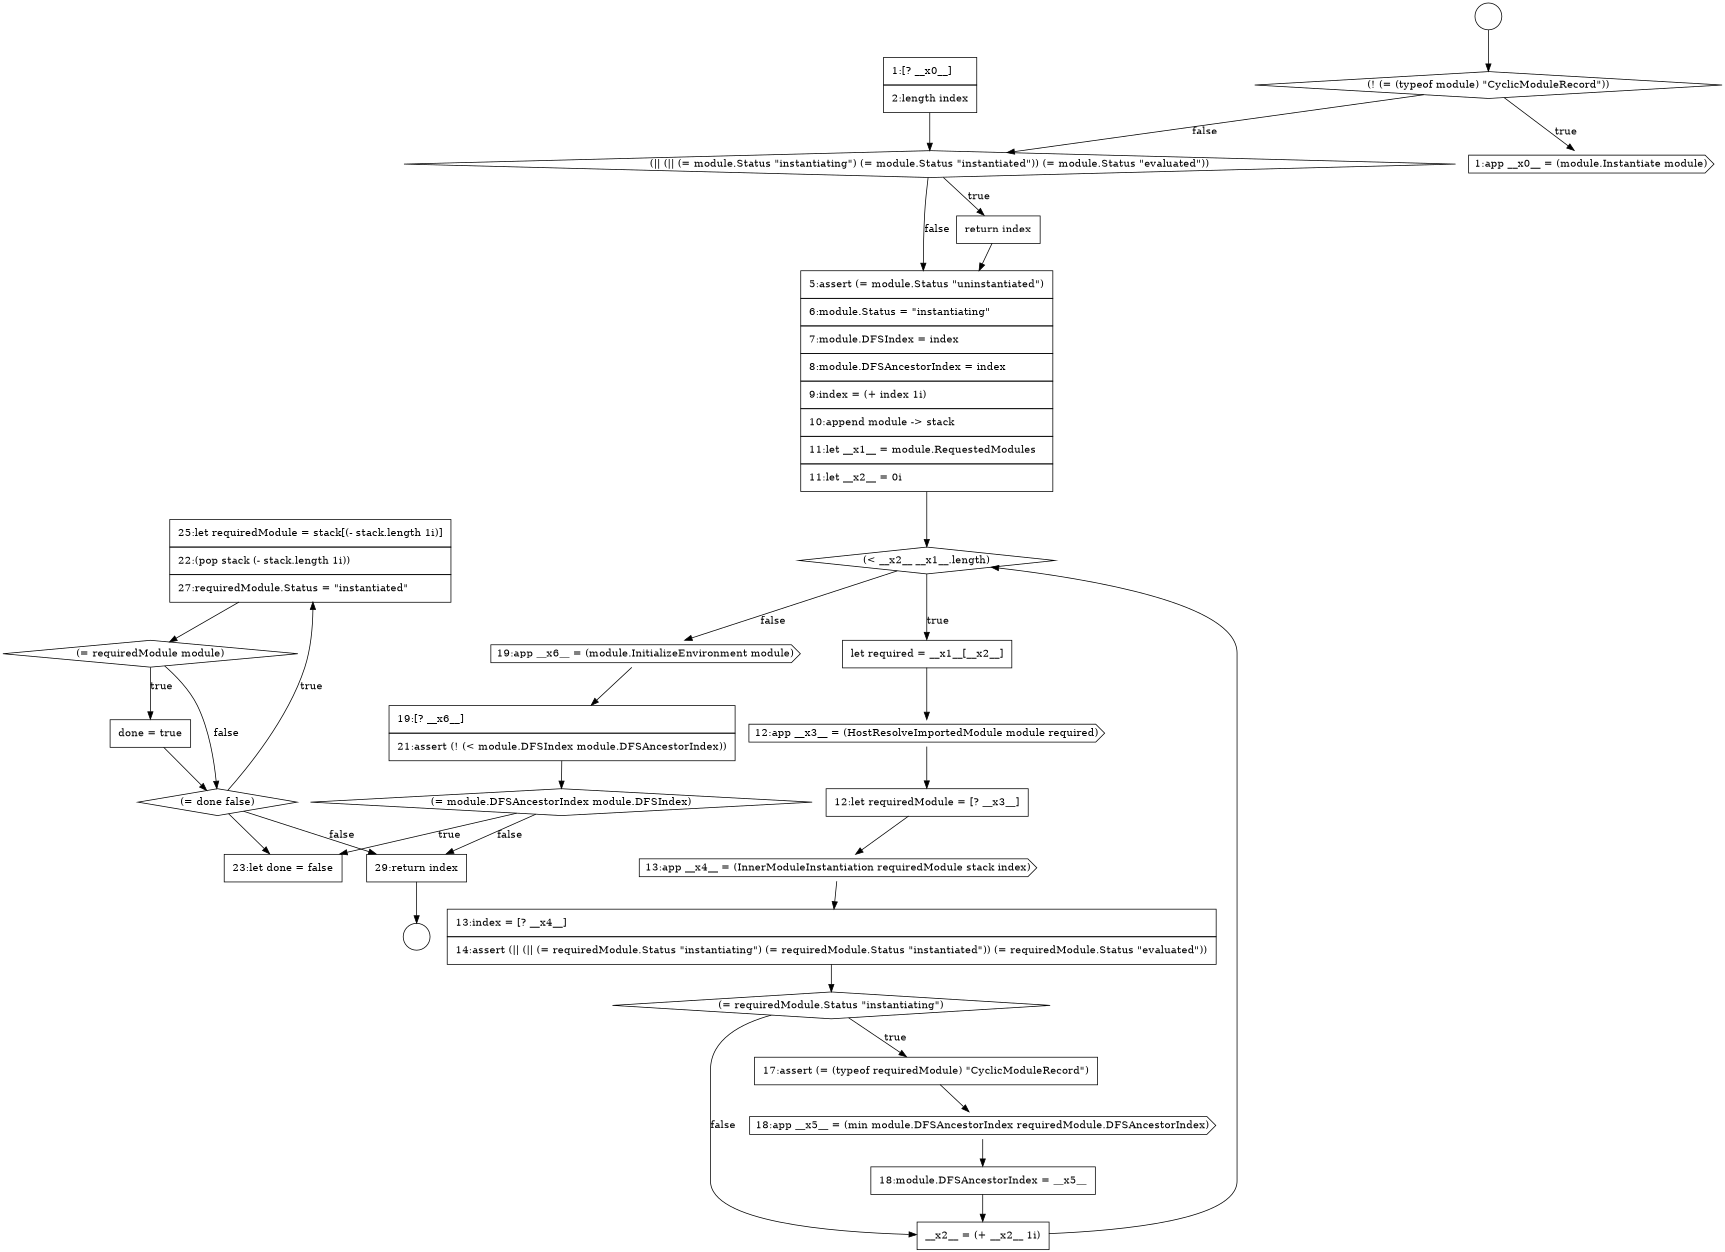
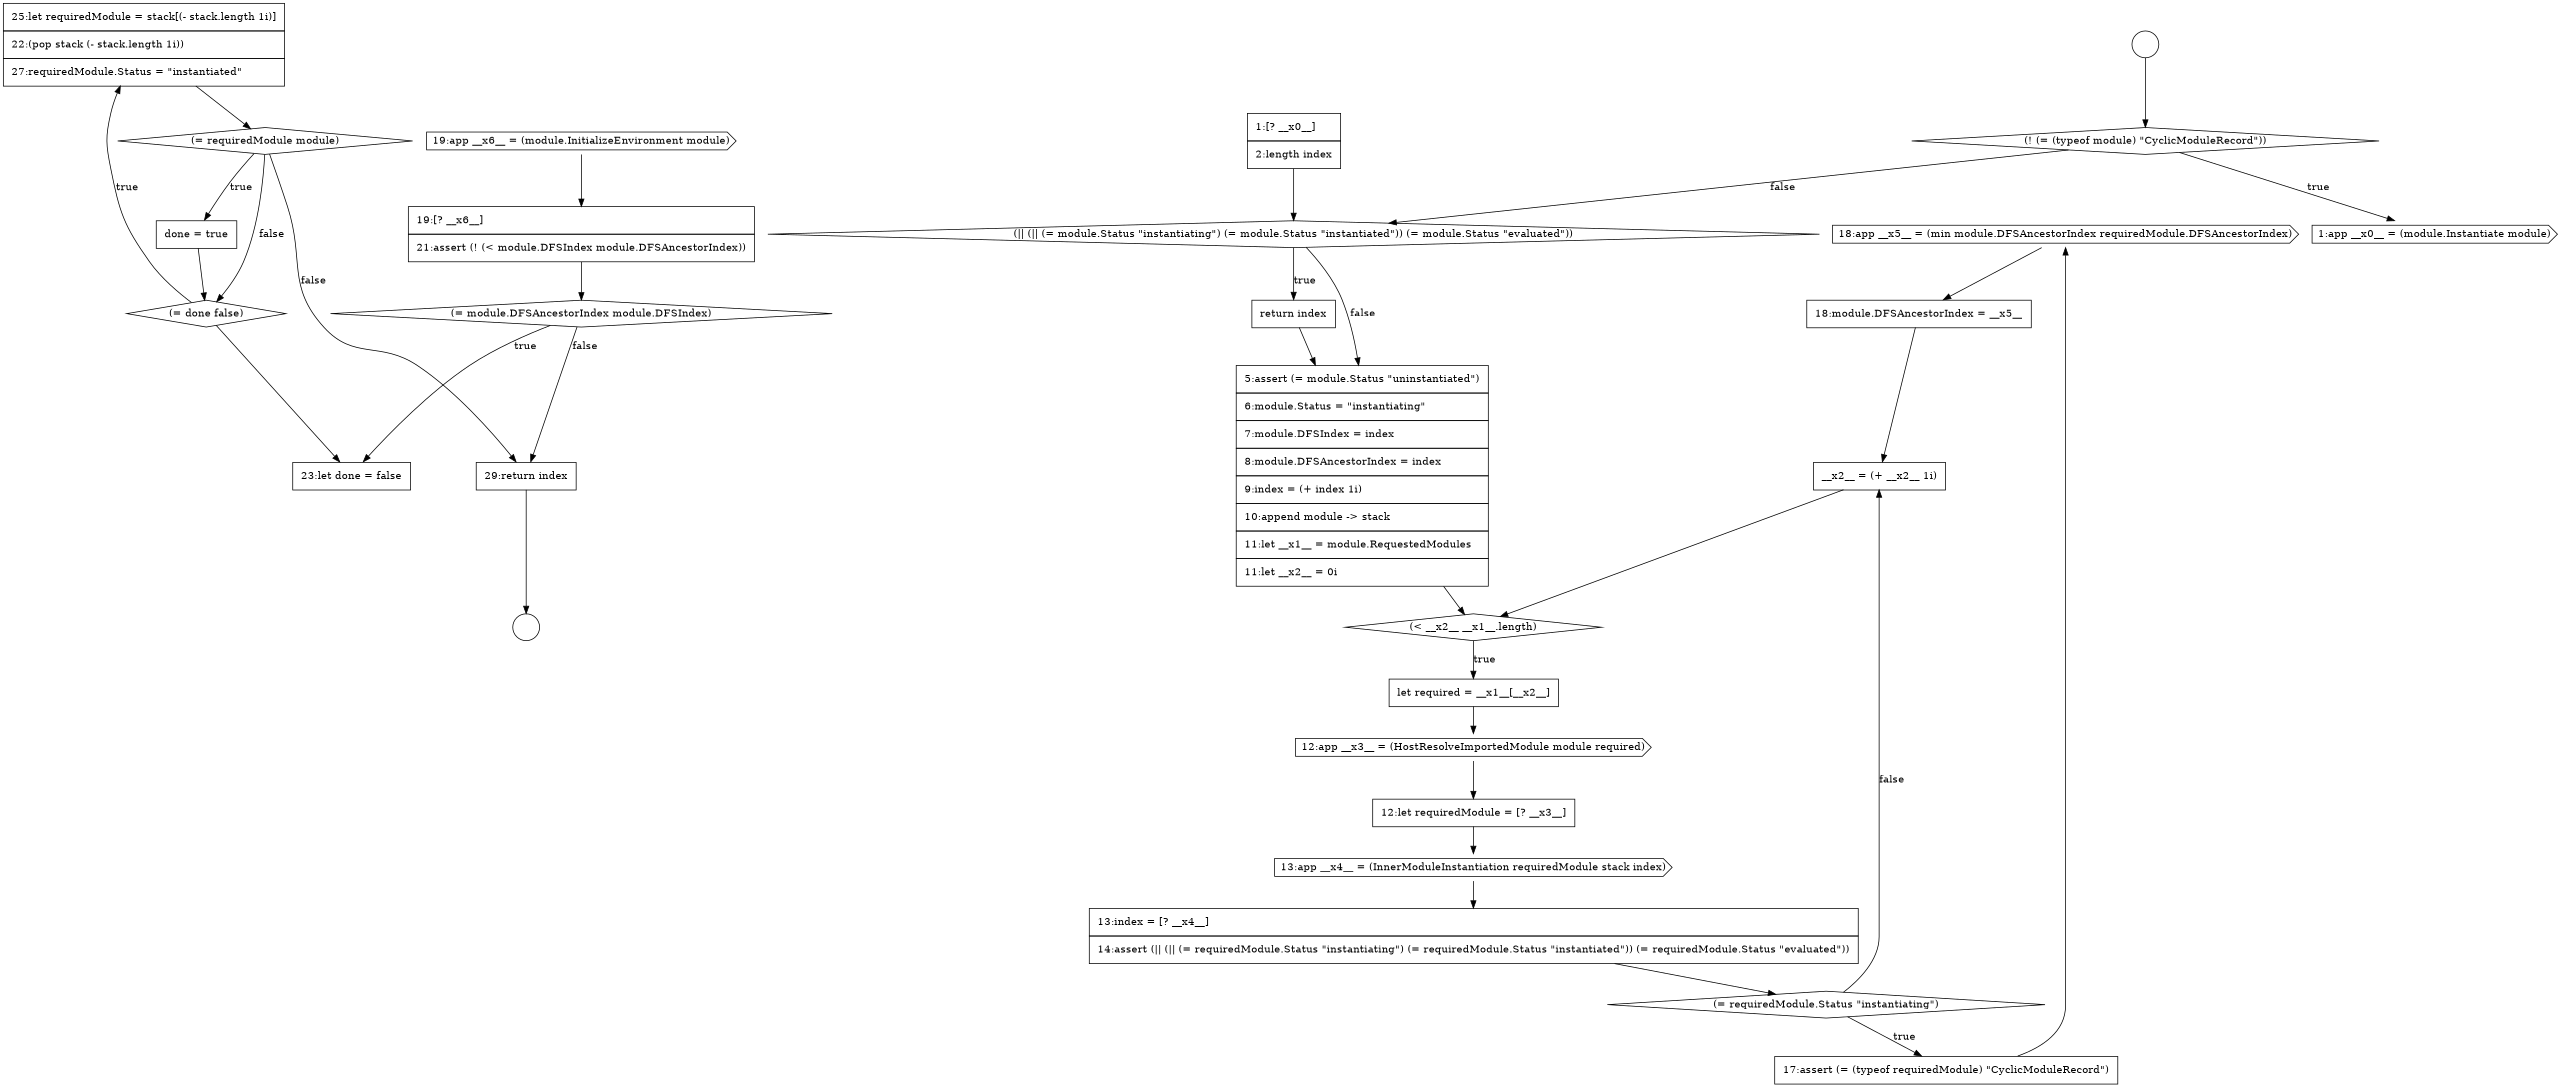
edge "(< __x2__ __x1__.length)" -> "19:app __x6__ = (module.InitializeEnvironment module)": removed, label "false"
edge "(= done false)" -> "29:return index": now "(= requiredModule module)" -> "29:return index"
